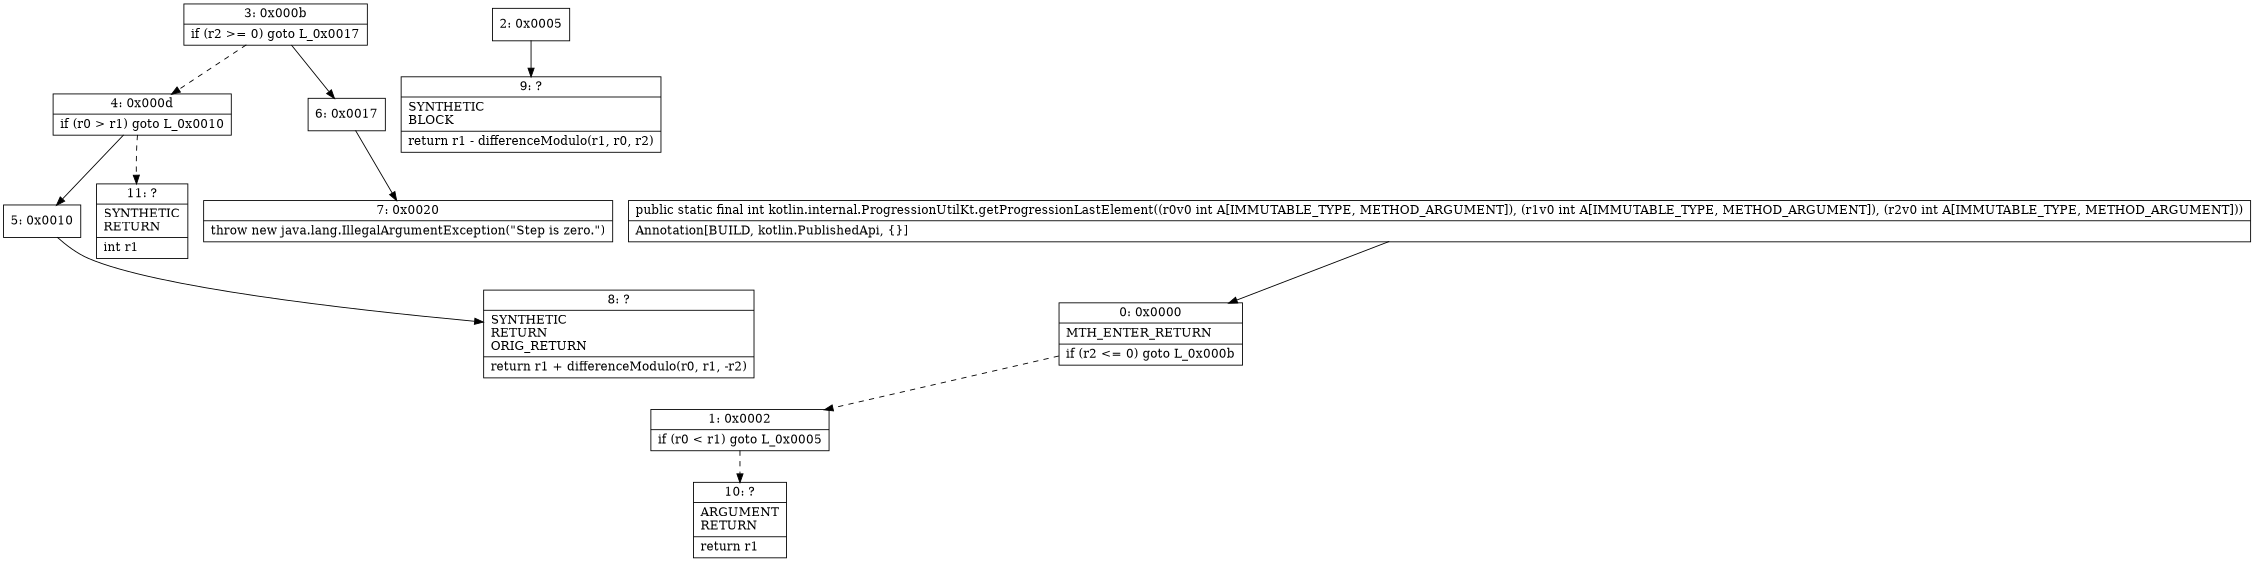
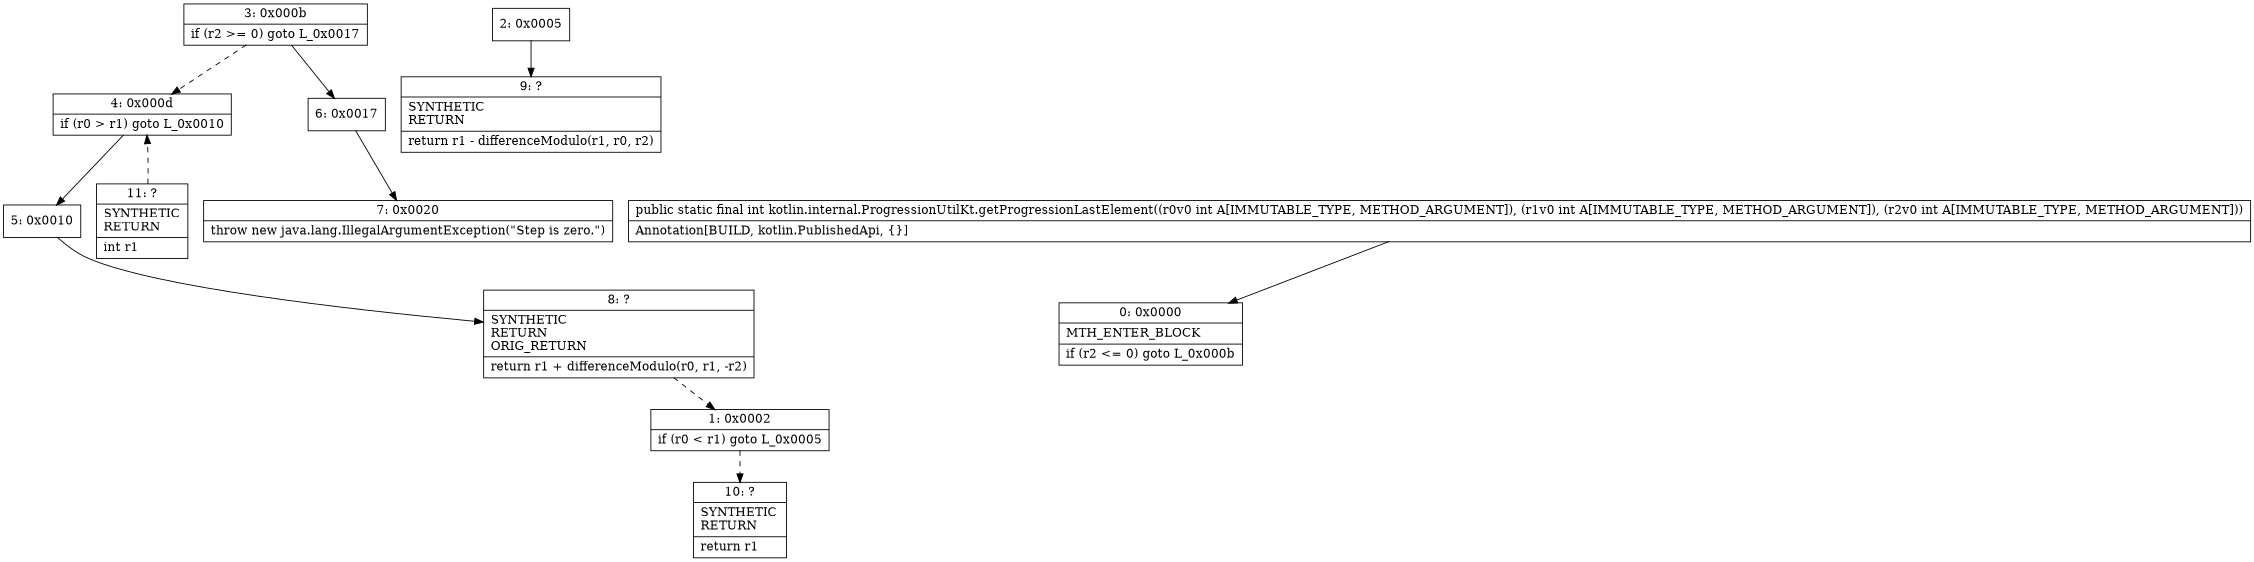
node "9: ?": text "BLOCK" -> "RETURN"
edge "4: 0x000d" -> "11: ?": reversed
node "0: 0x0000": text "MTH_ENTER_RETURN" -> "MTH_ENTER_BLOCK"
edge "0: 0x0000" -> "1: 0x0002": now "8: ?" -> "1: 0x0002"
node "10: ?": text "ARGUMENT" -> "SYNTHETIC"
